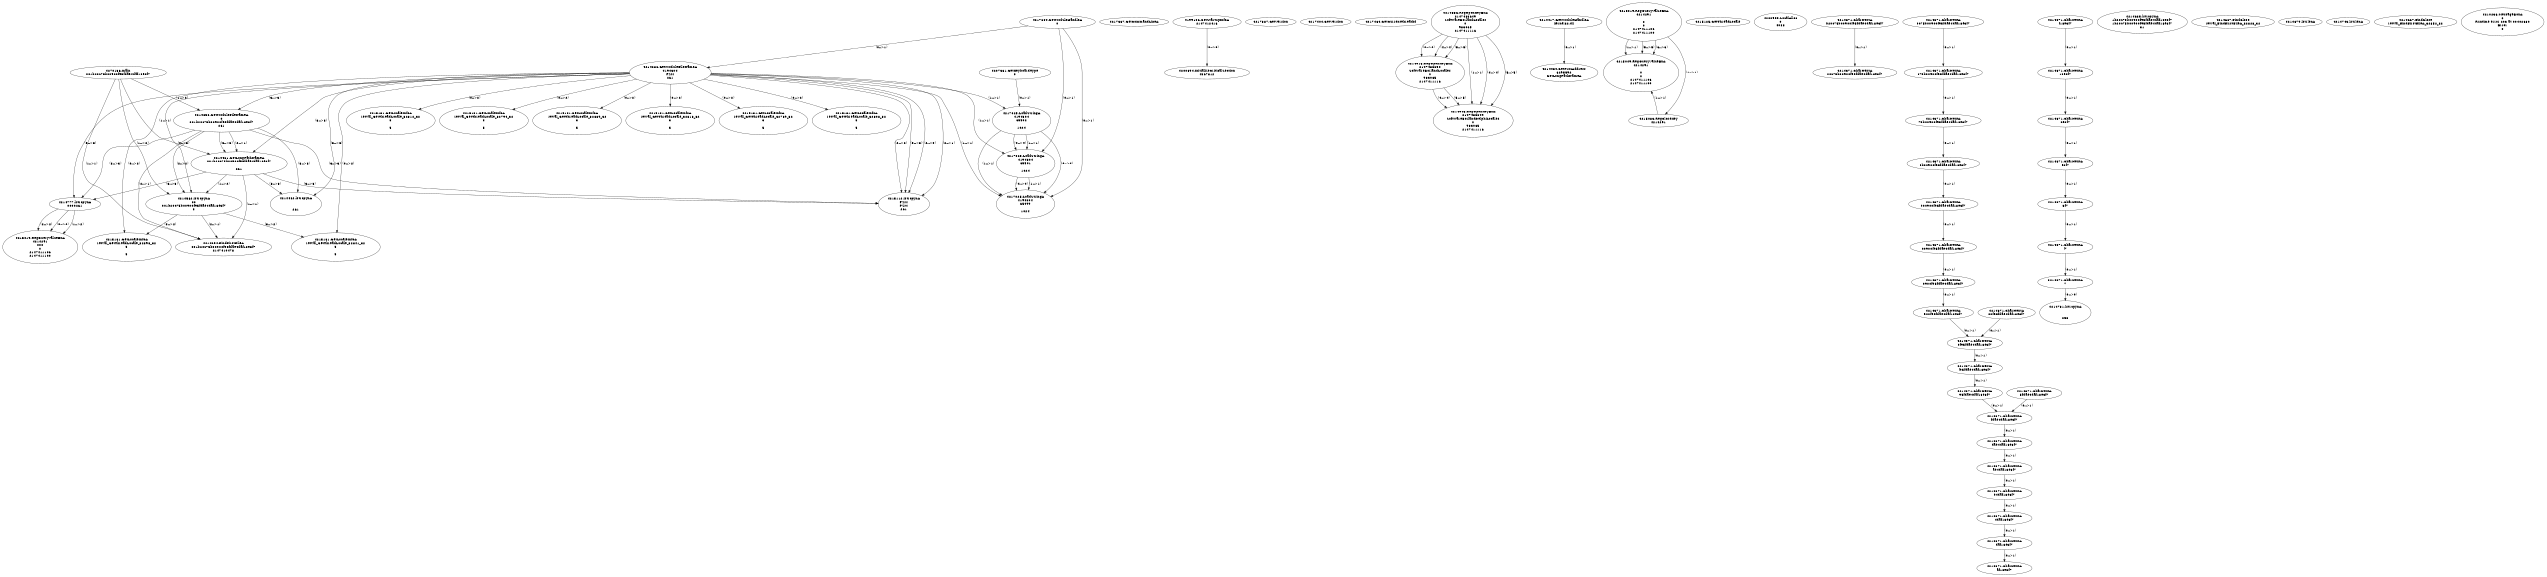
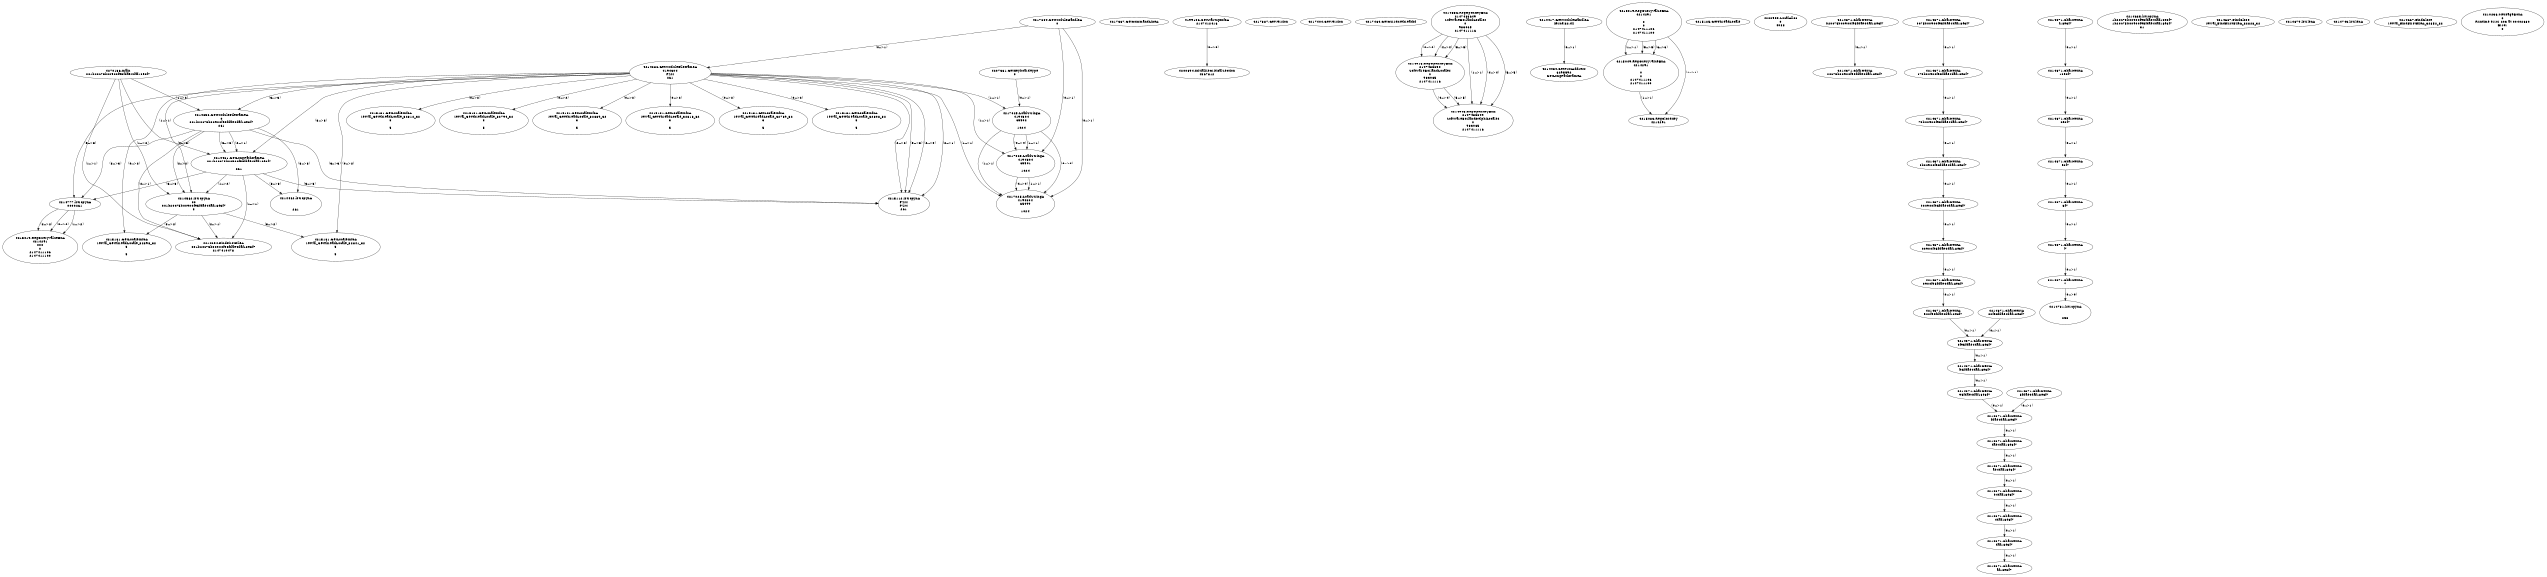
edge "4214286.GetModuleFileNameA 4194304 PZM 261" -> "4214482.lstrcpynA 261": removed, label "(3-->3)"
edge "4215083.RegCloseKey 4214291" -> "4215049.RegQueryValueExA 4214291 0 0 2147411106 2147411100": reversed
